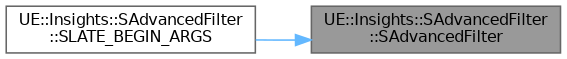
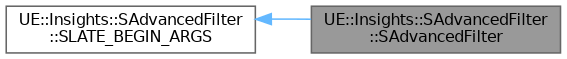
edge "UE::Insights::SAdvancedFilter ::SLATE_BEGIN_ARGS" -> "UE::Insights::SAdvancedFilter ::SAdvancedFilter": reversed
